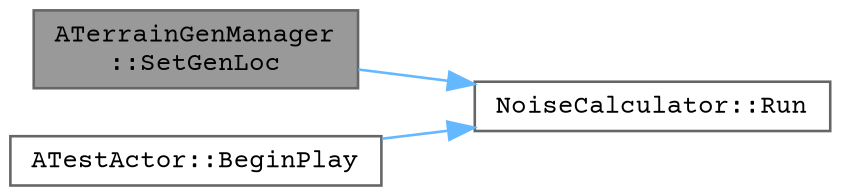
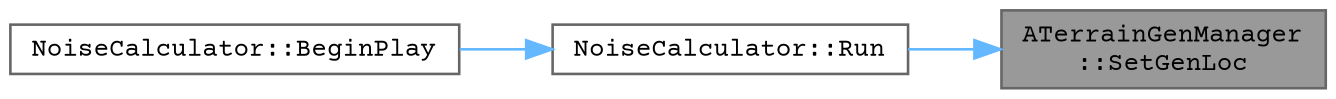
edge "ATerrainGenManager ::SetGenLoc" -> "NoiseCalculator::Run": reversed
node "ATestActor::BeginPlay": label "ATestActor::BeginPlay" -> "NoiseCalculator::BeginPlay"
